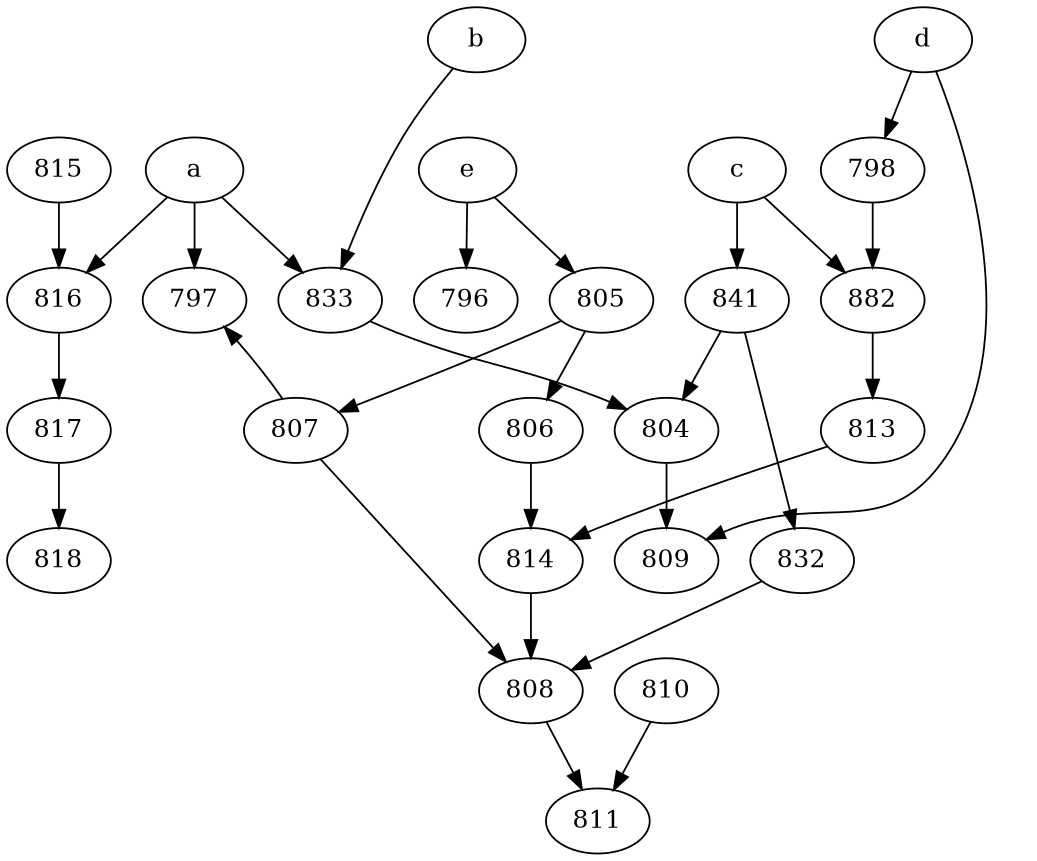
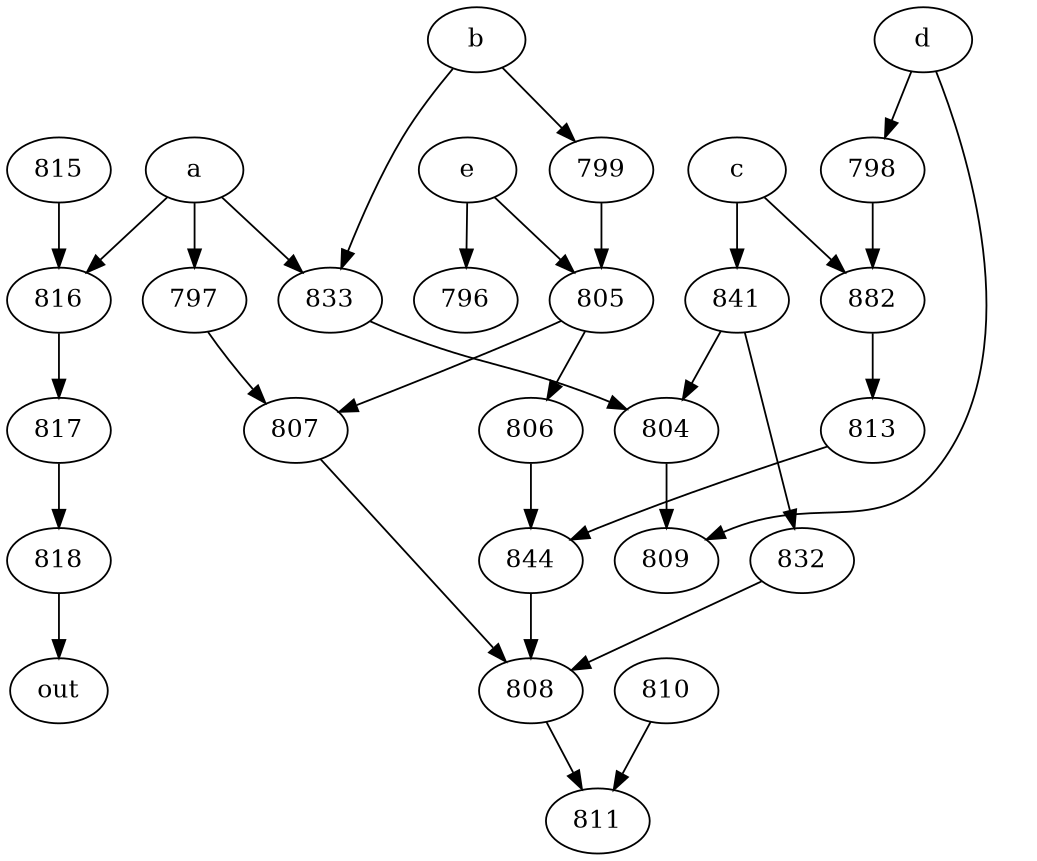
node "799": added
edge "807" -> "797": reversed
node "814": label "814" -> "844"
node "out": added
